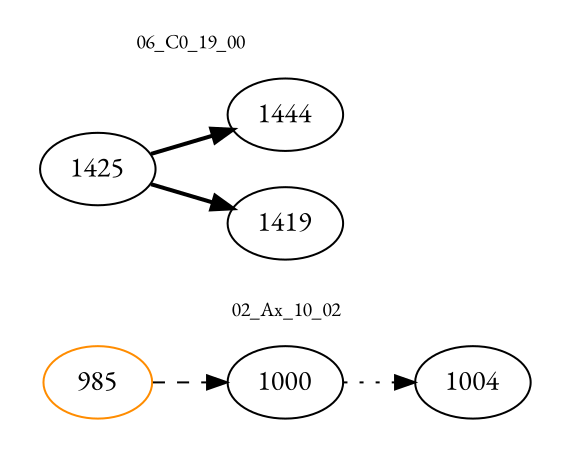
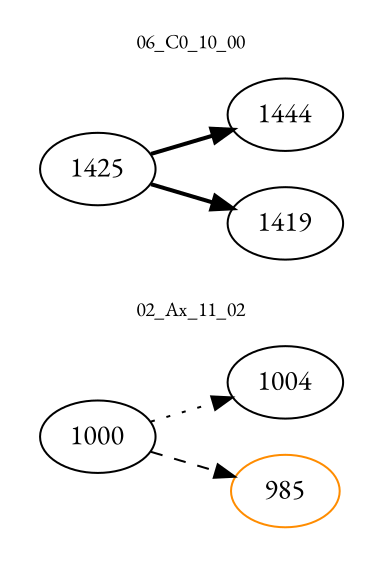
cluster "06_C0_19_00": label "06_C0_19_00" -> "06_C0_10_00"
cluster "02_Ax_10_02": label "02_Ax_10_02" -> "02_Ax_11_02"
edge "985" -> "1000": reversed
